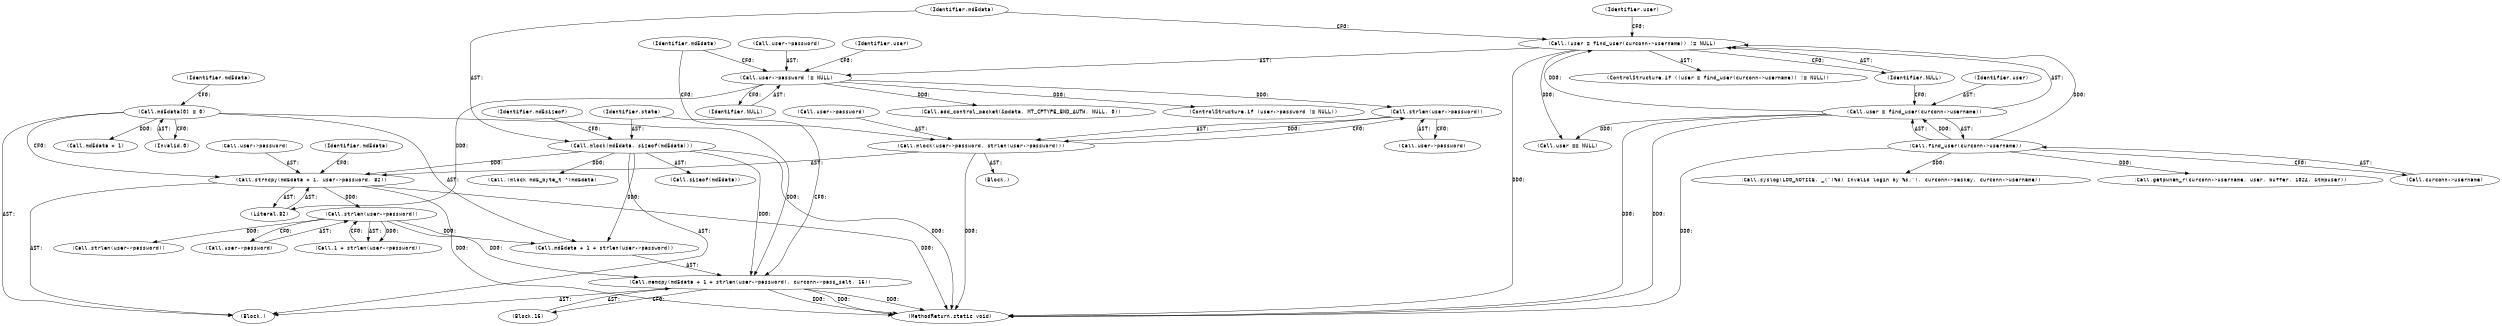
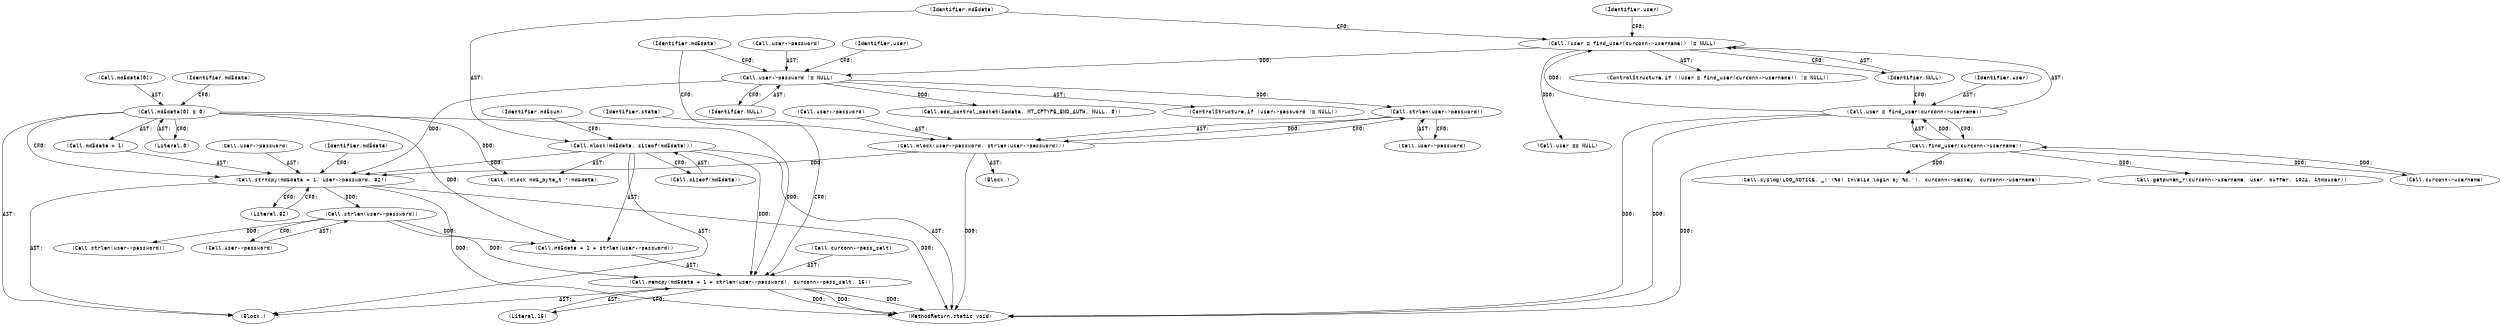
edge "(Call,find_user(curconn->username))" -> "(Call,(user = find_user(curconn->username)) != NULL)": removed, label "DDG:"
edge "(Call,(user = find_user(curconn->username)) != NULL)" -> "(Call,user->password != NULL)": label "AST: " -> "DDG: "
node "(Call,md5data[0])": added
edge "(Call,user->password != NULL)" -> "(ControlStructure,if (user->password != NULL))": label "DDG: " -> "AST: "
edge "(Call,user->password != NULL)" -> "(Literal,82)": now "(Call,user->password != NULL)" -> "(Call,strncpy(md5data + 1, user->password, 82))"
node "(Identifier,md5sizeof)": label "(Identifier,md5sizeof)" -> "(Identifier,md5sum)"
edge "(Call,user = find_user(curconn->username))" -> "(Call,user == NULL)": removed, label "DDG:"
edge "(Call,md5data[0] = 0)" -> "(Call,(mlock md5_byte_t *)md5data)": added, label "DDG:"
edge "(Identifier,state)" -> "(Call,mlock(md5data, sizeof(md5data)))": now "(Call,sizeof(md5data))" -> "(Call,mlock(md5data, sizeof(md5data)))"
edge "(Call,md5data[0] = 0)" -> "(Call,md5data + 1)": label "DDG: " -> "AST: "
edge "(Call,user = find_user(curconn->username))" -> "(Call,find_user(curconn->username))": label "AST: " -> "CFG: "
node "(Invalid,0)": label "(Invalid,0)" -> "(Literal,0)"
edge "(Call,md5data + 1)" -> "(Call,strncpy(md5data + 1, user->password, 82))": added, label "AST:"
edge "(Call,mlock(md5data, sizeof(md5data)))" -> "(Call,(mlock md5_byte_t *)md5data)": label "DDG: " -> "AST: "
edge "(Call,mlock(md5data, sizeof(md5data)))" -> "(Call,sizeof(md5data))": label "AST: " -> "CFG: "
edge "(Call,mlock(user->password, strlen(user->password)))" -> "(Call,strncpy(md5data + 1, user->password, 82))": label "AST: " -> "DDG: "
edge "(Call,find_user(curconn->username))" -> "(Call,curconn->username)": label "CFG: " -> "DDG: "
edge "(Call,curconn->username)" -> "(Call,find_user(curconn->username))": label "AST: " -> "DDG: "
edge "(Call,md5data[0] = 0)" -> "(Call,md5data + 1 + strlen(user->password))": label "AST: " -> "DDG: "
edge "(Call,strncpy(md5data + 1, user->password, 82))" -> "(Literal,82)": label "AST: " -> "CFG: "
edge "(Literal,82)" -> "(Call,strncpy(md5data + 1, user->password, 82))": label "AST: " -> "CFG: "
edge "(Call,mlock(md5data, sizeof(md5data)))" -> "(Call,md5data + 1 + strlen(user->password))": label "DDG: " -> "AST: "
edge "(Call,mlock(md5data, sizeof(md5data)))" -> "(MethodReturn,static void)": label "DDG: " -> "AST: "
node "(Call,1 + strlen(user->password))": removed
node "(Call,curconn->pass_salt)": added
edge "(Call,(user = find_user(curconn->username)) != NULL)" -> "(MethodReturn,static void)": removed, label "DDG:"
node "(Block,16)": label "(Block,16)" -> "(Literal,16)"
